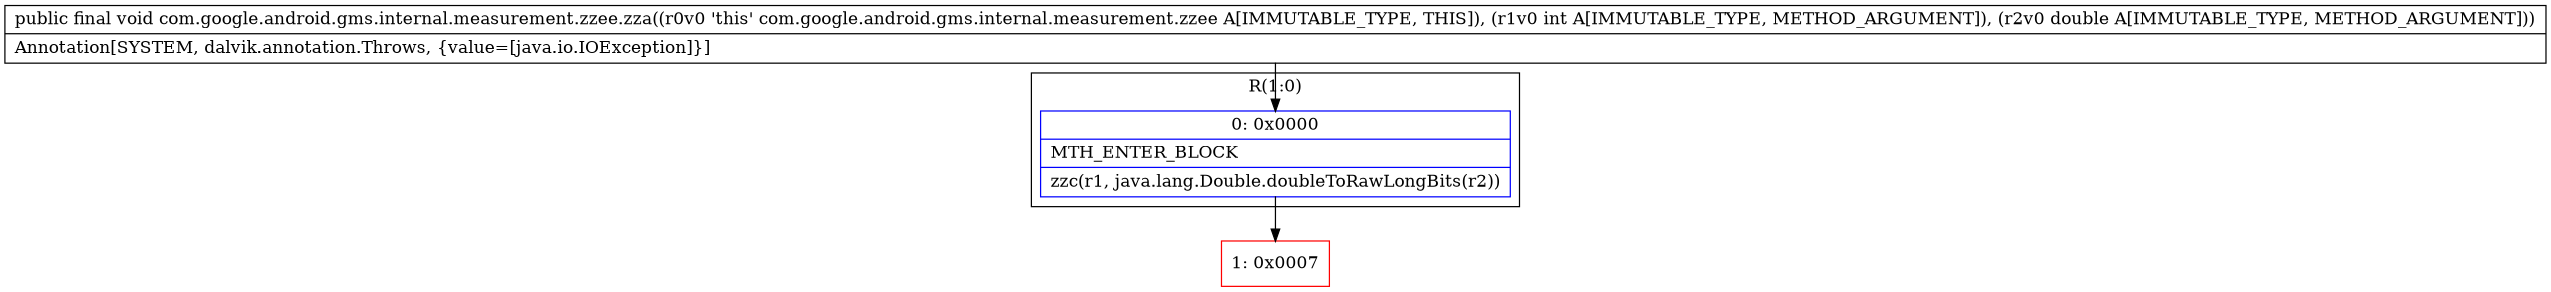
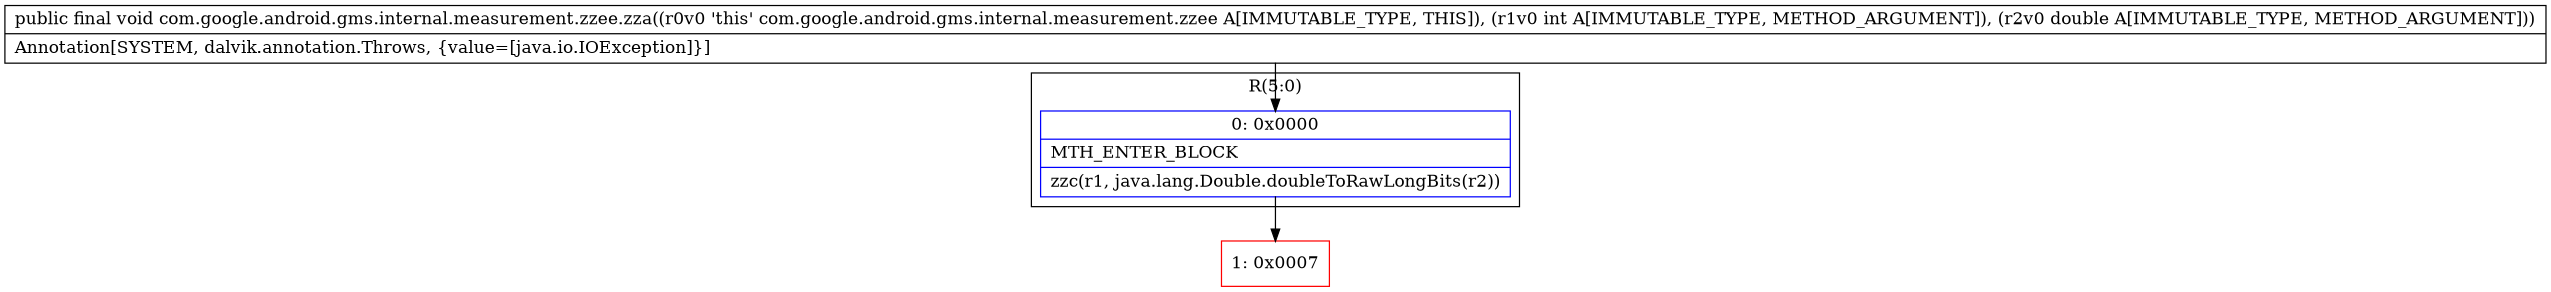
cluster "R(1:0)": label "R(1:0)" -> "R(5:0)"
